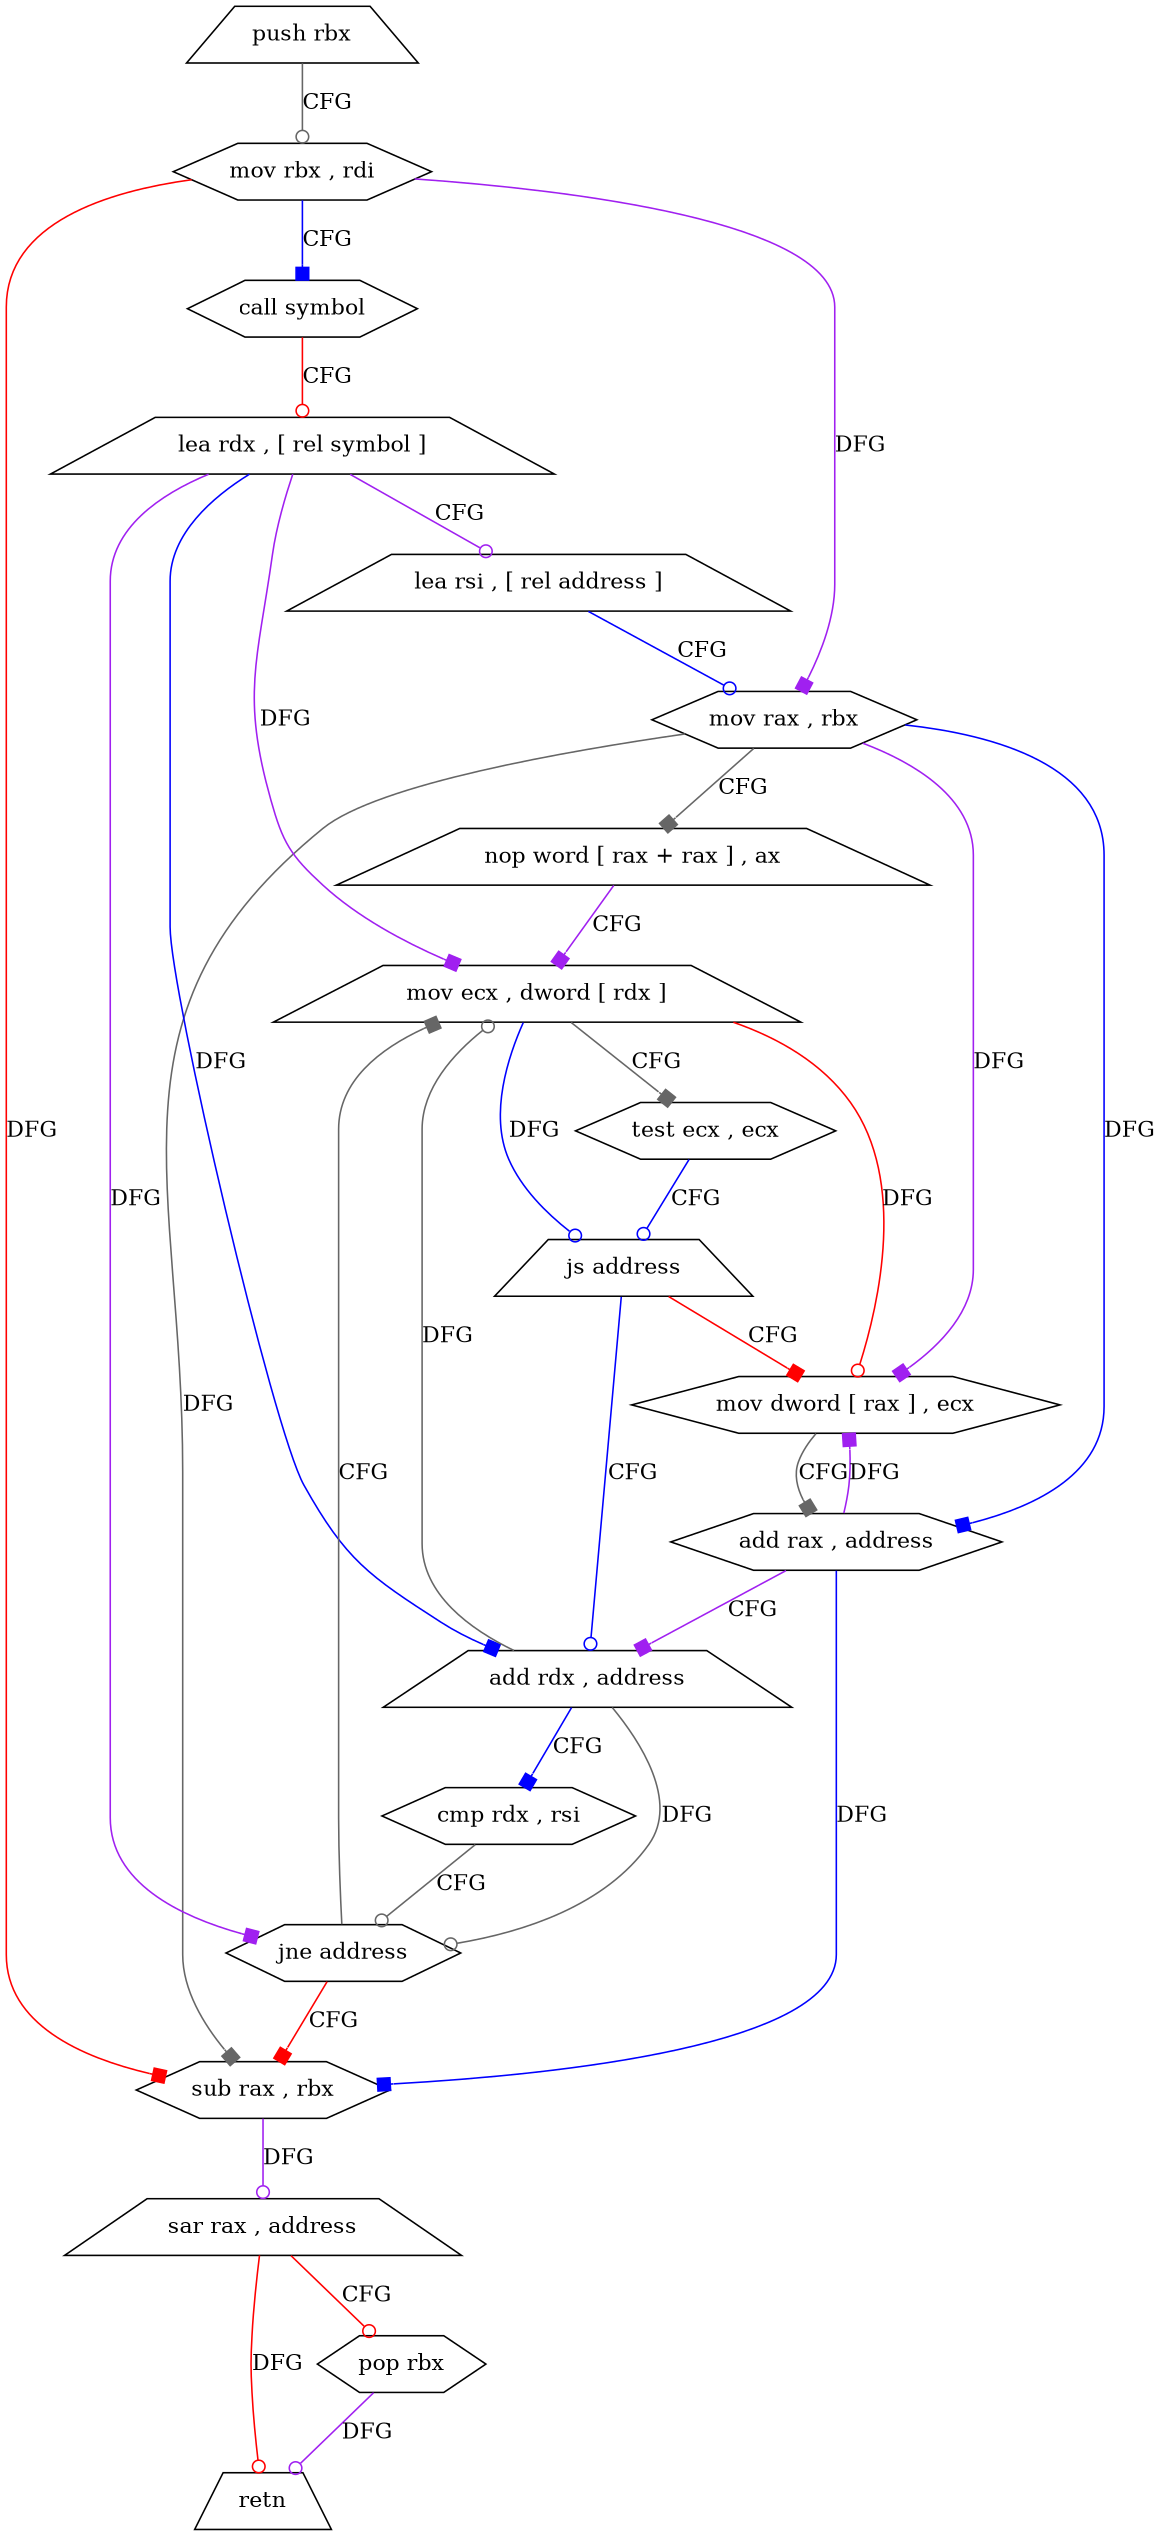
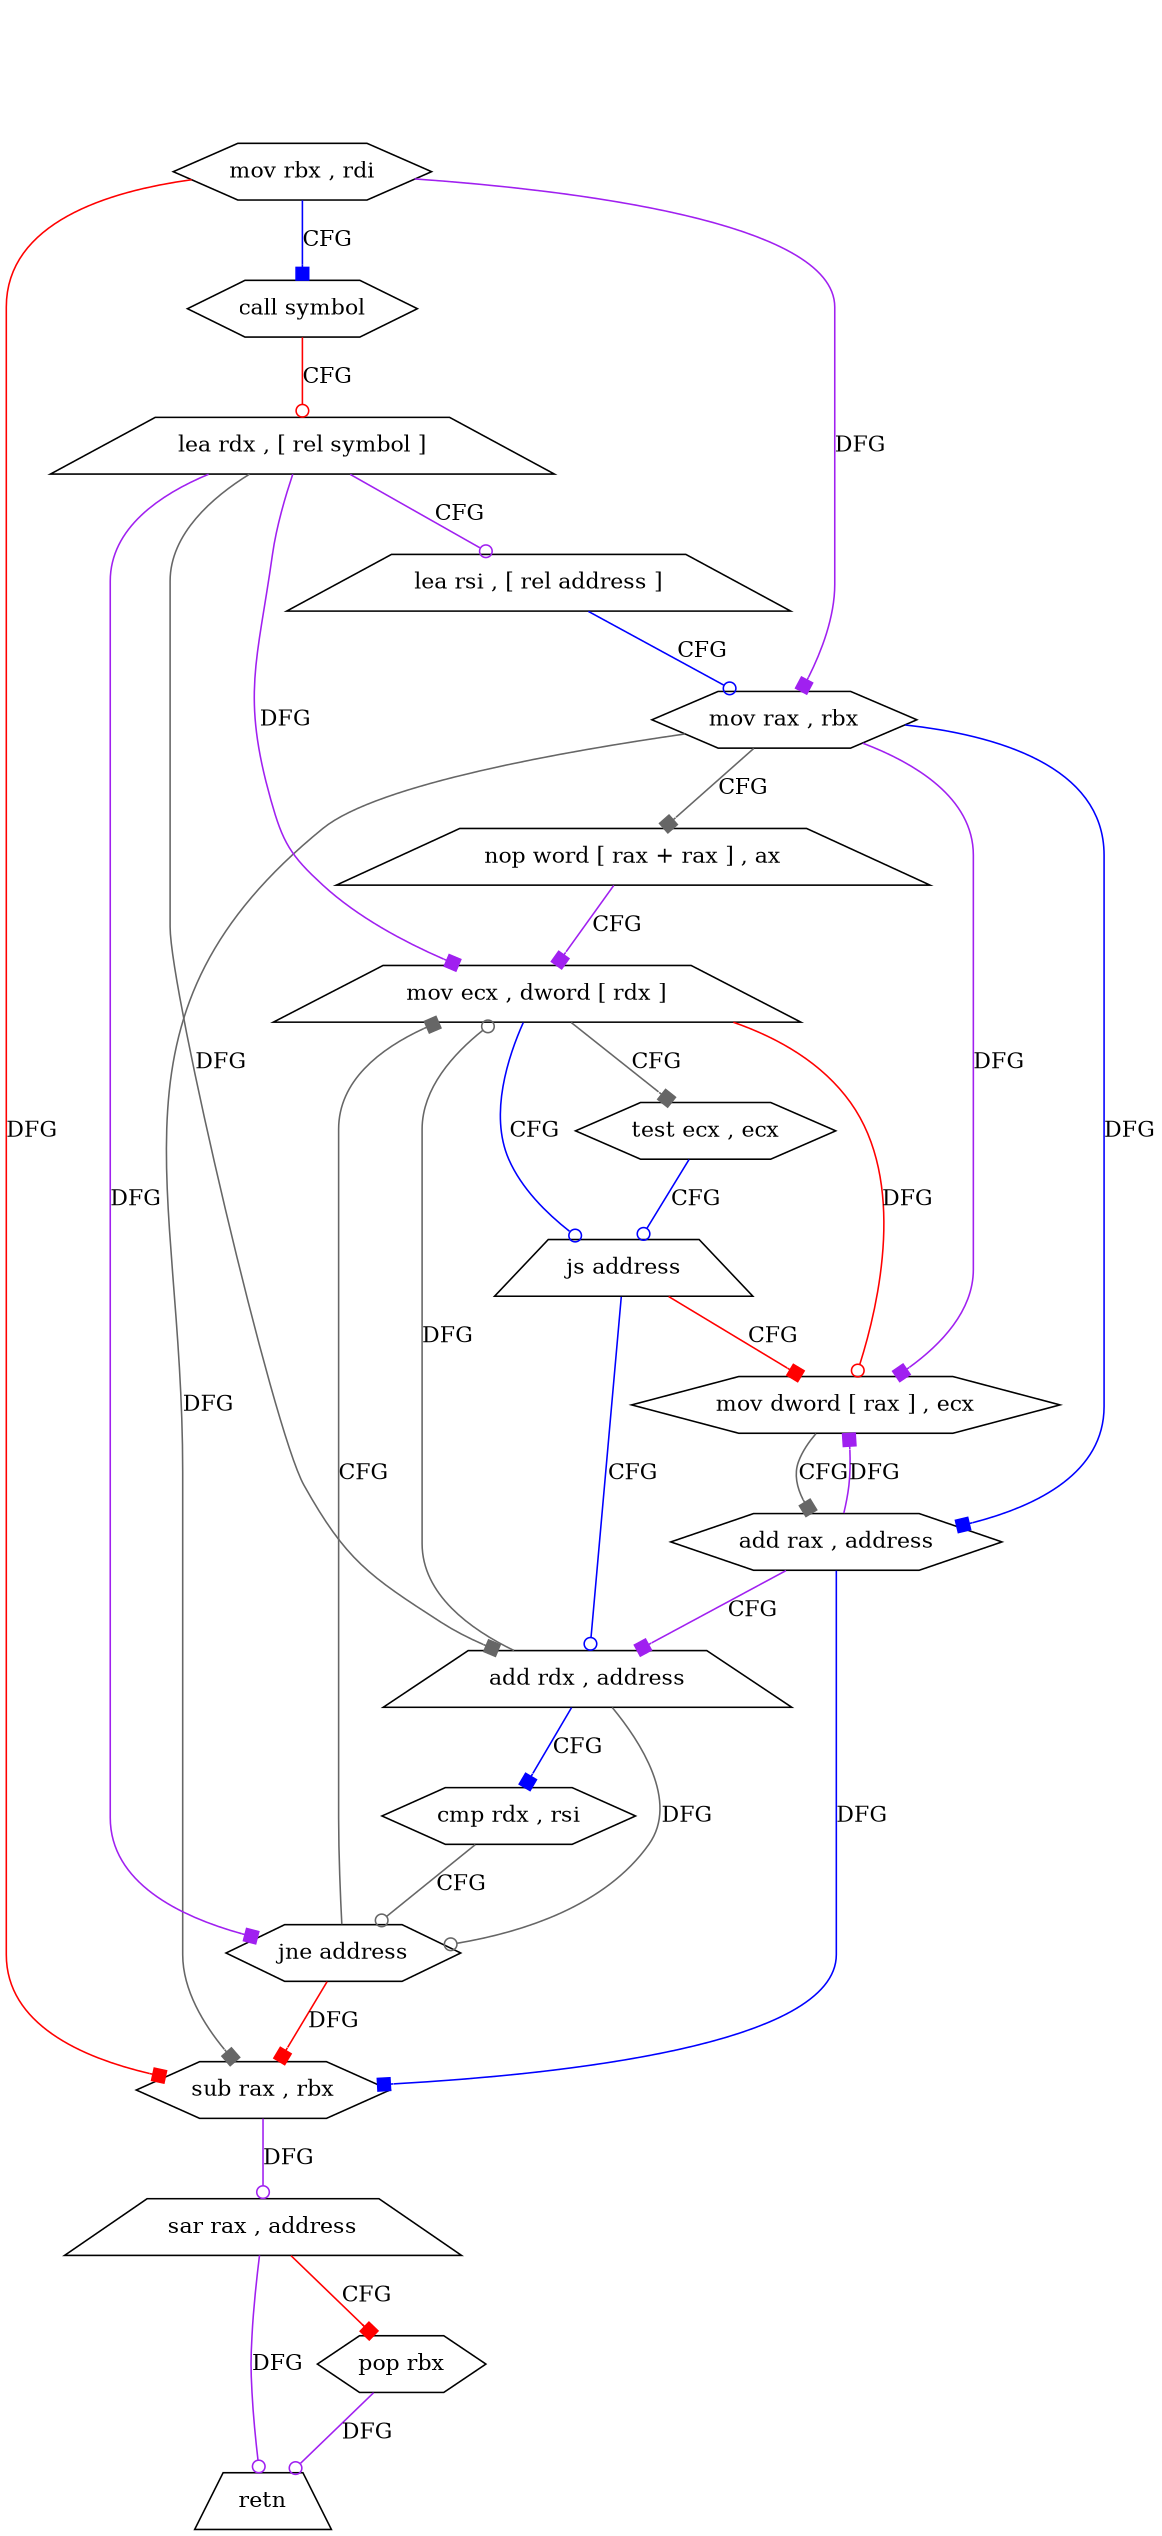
node "push rbx": removed
edge "lea rdx , [ rel symbol ]" -> "add rdx , address": color blue -> gray40
edge "mov ecx , dword [ rdx ]" -> "js address": label "DFG" -> "CFG"
edge "jne address" -> "sub rax , rbx": label "CFG" -> "DFG"
edge "sar rax , address" -> "pop rbx": arrowhead odot -> box
edge "sar rax , address" -> "retn": color red -> purple
